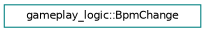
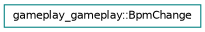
node "gameplay_logic::BpmChange": label "gameplay_logic::BpmChange" -> "gameplay_gameplay::BpmChange"
